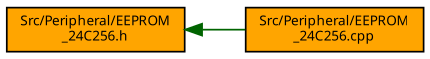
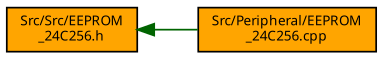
node "Src/Peripheral/EEPROM _24C256.h": label "Src/Peripheral/EEPROM _24C256.h" -> "Src/Src/EEPROM _24C256.h"
